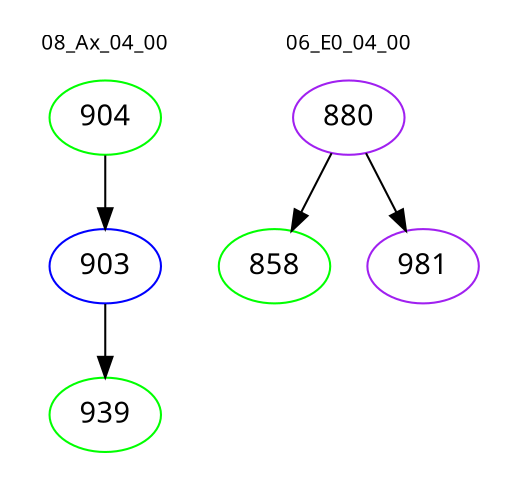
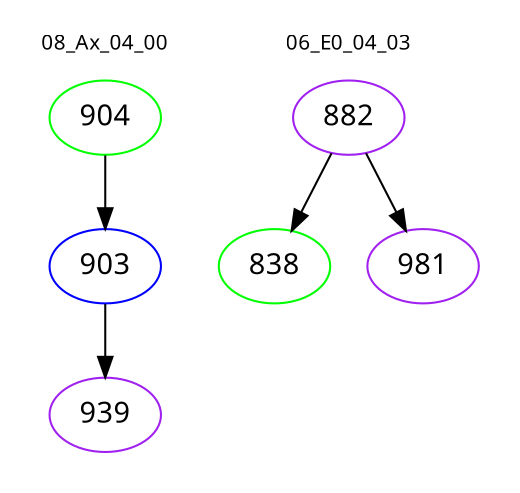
cluster "06_E0_04_00": label "06_E0_04_00" -> "06_E0_04_03"
node "880": label "880" -> "882"
node "858": label "858" -> "838"
node "939": color green -> purple
